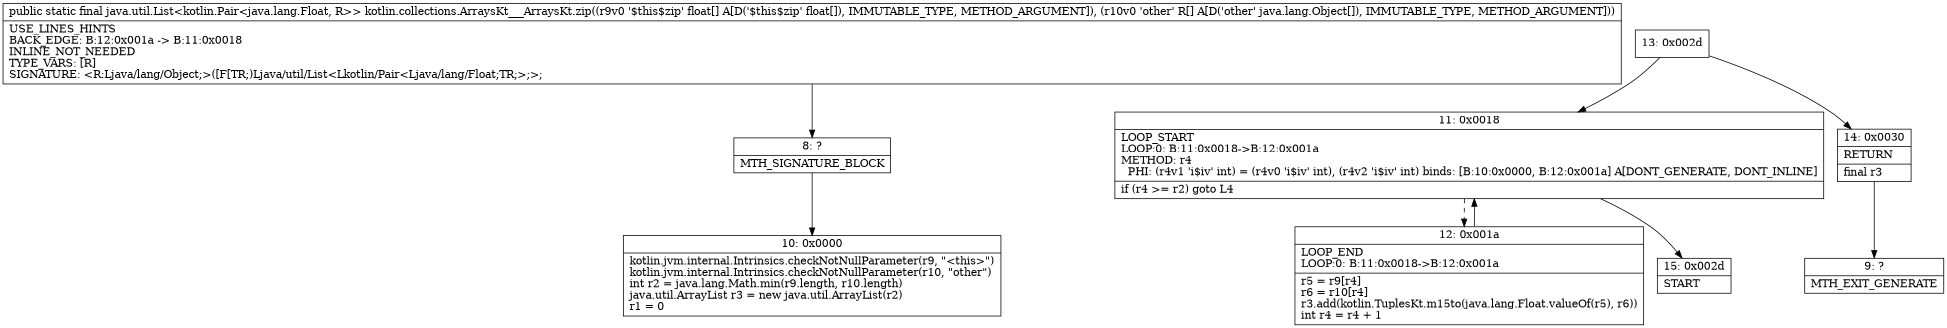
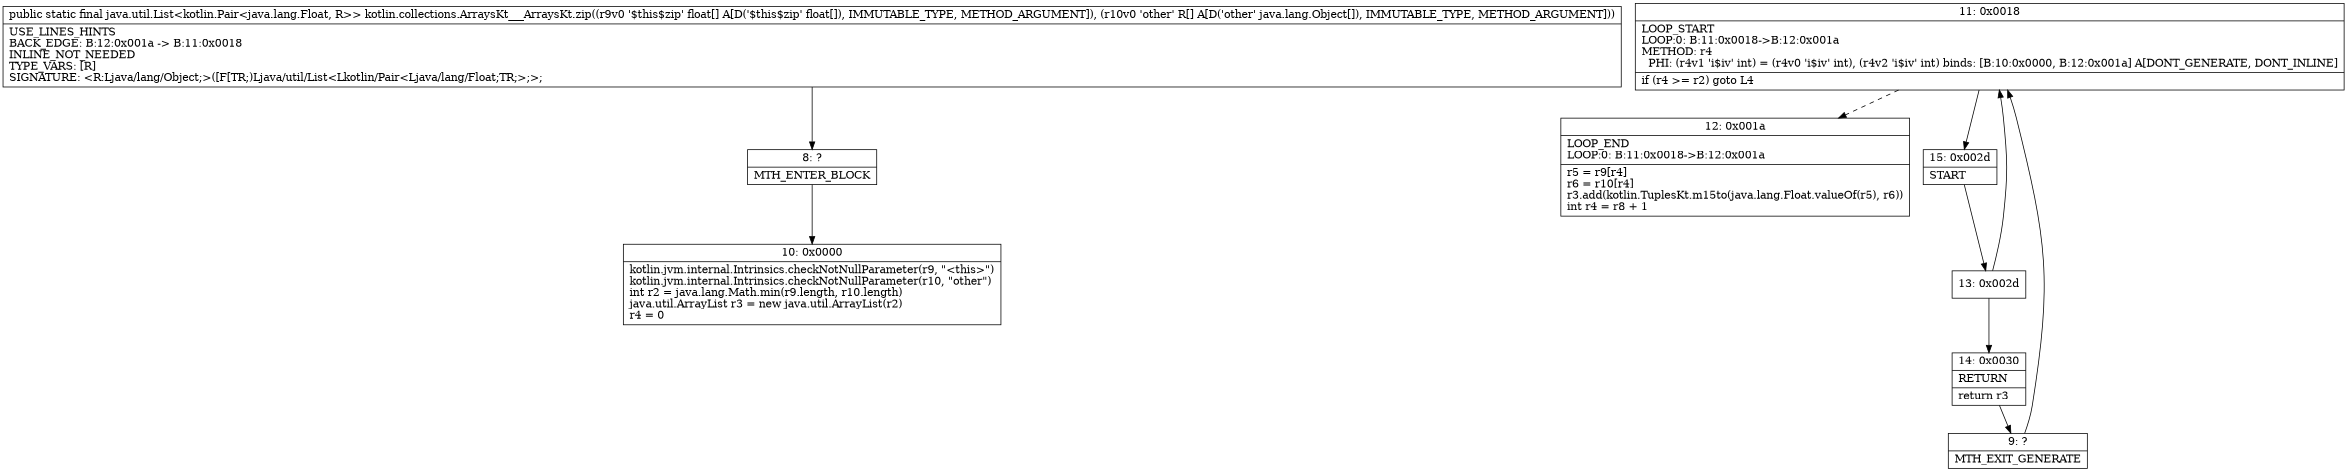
node "8: ?": text "MTH_SIGNATURE_BLOCK" -> "MTH_ENTER_BLOCK"
node "14: 0x0030": text "final r3" -> "return r3"
edge "12: 0x001a" -> "11: 0x0018": now "9: ?" -> "11: 0x0018"
edge "15: 0x002d" -> "13: 0x002d": added
node "10: 0x0000": text "r1 = 0" -> "r4 = 0"
node "12: 0x001a": text "int r4 = r4 + 1" -> "int r4 = r8 + 1"
